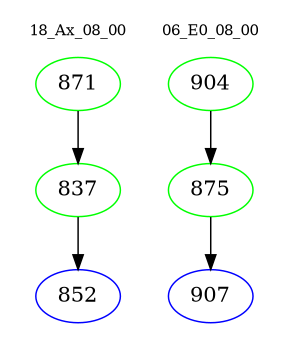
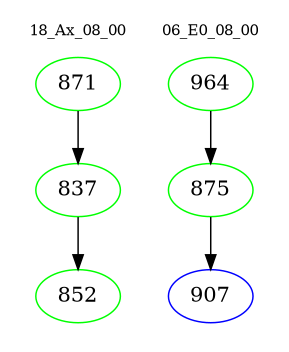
node "904": label "904" -> "964"
node "852": color blue -> green
